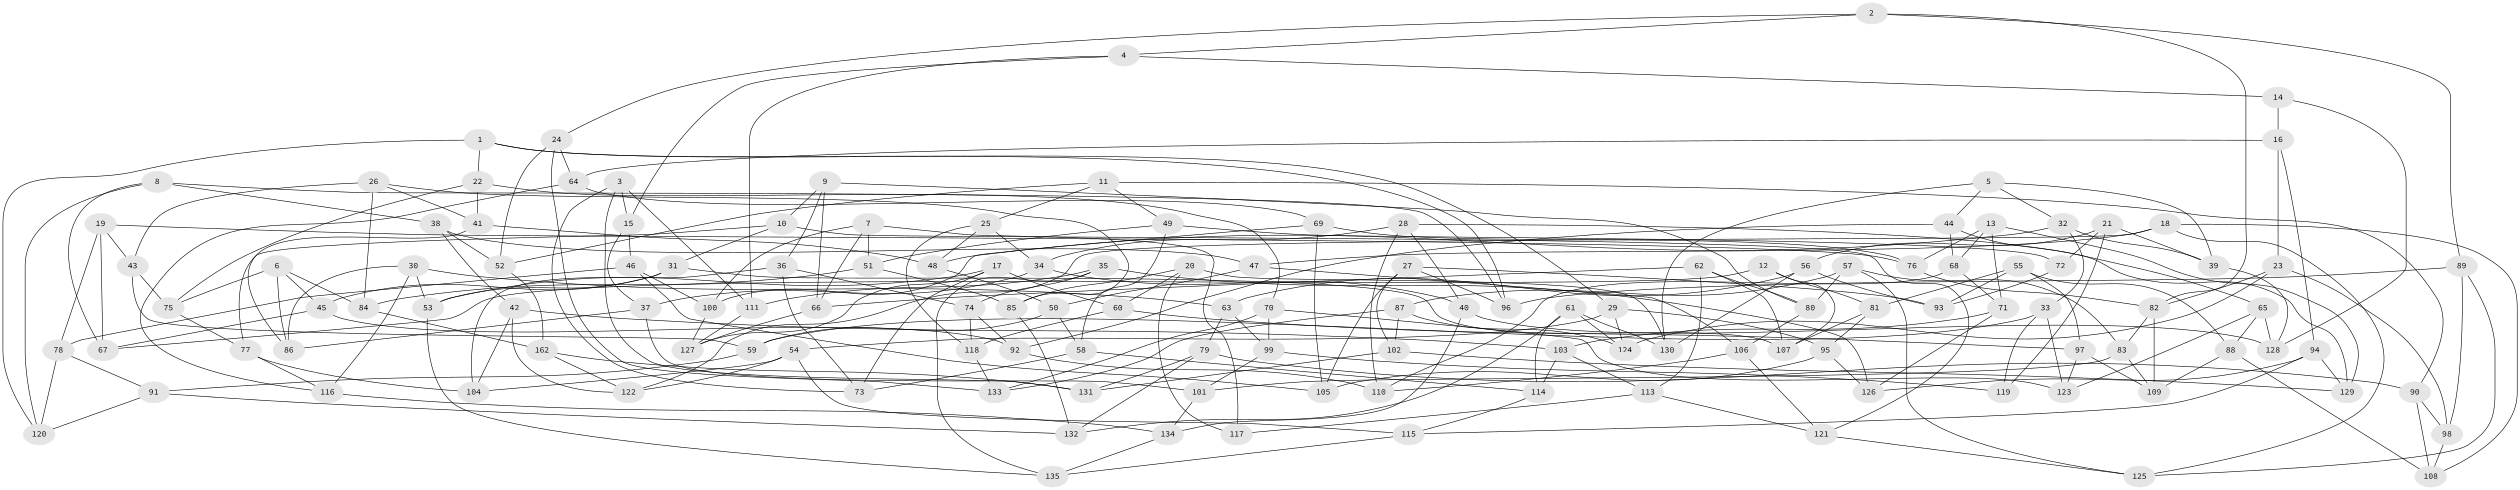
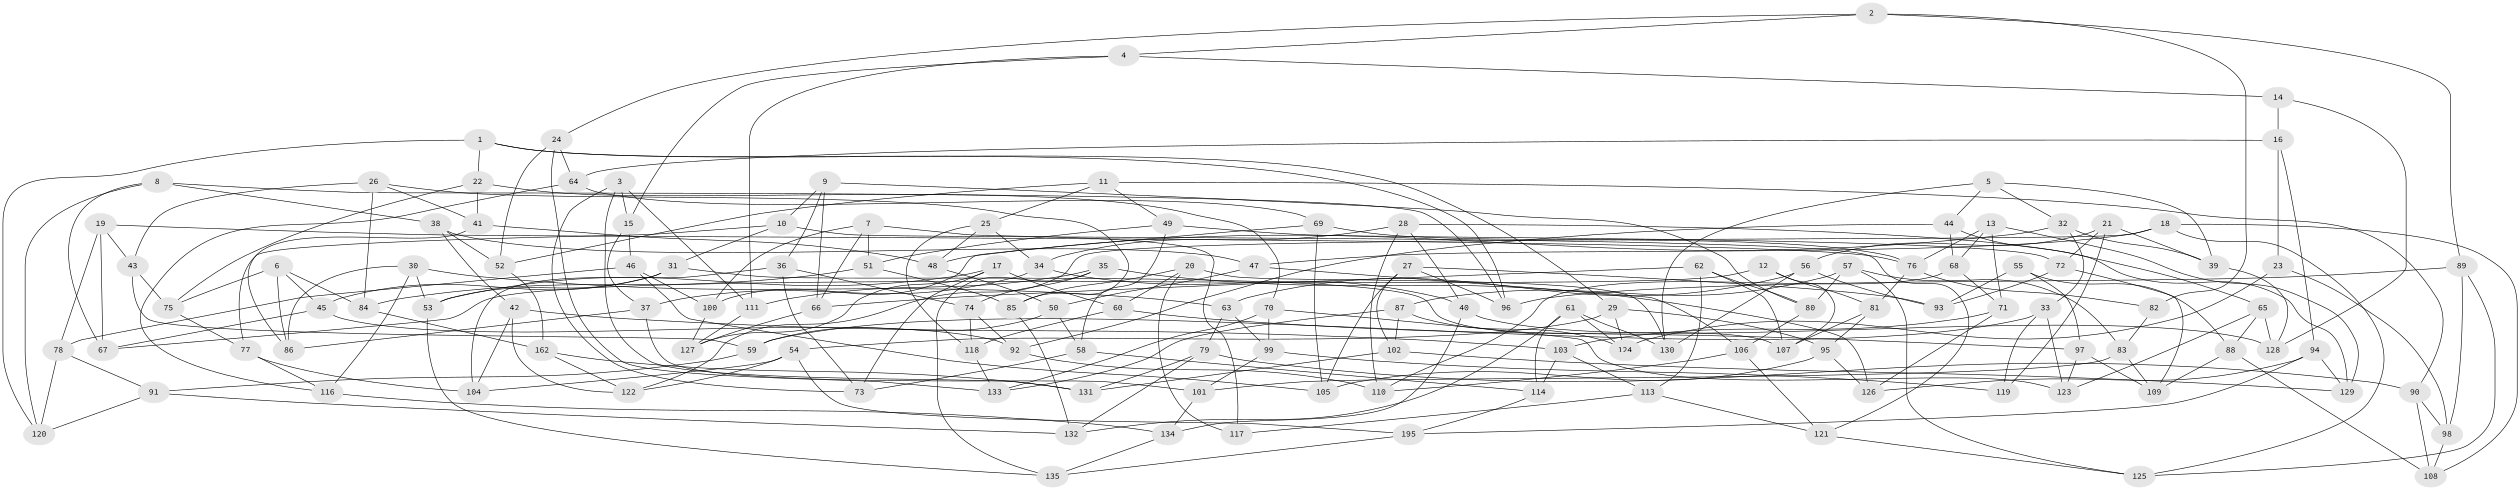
edge "55" -- "81": now "76" -- "81"
edge "23" -- "82": removed
edge "82" -- "109": now "72" -- "109"
node "115": label "115" -> "195"
